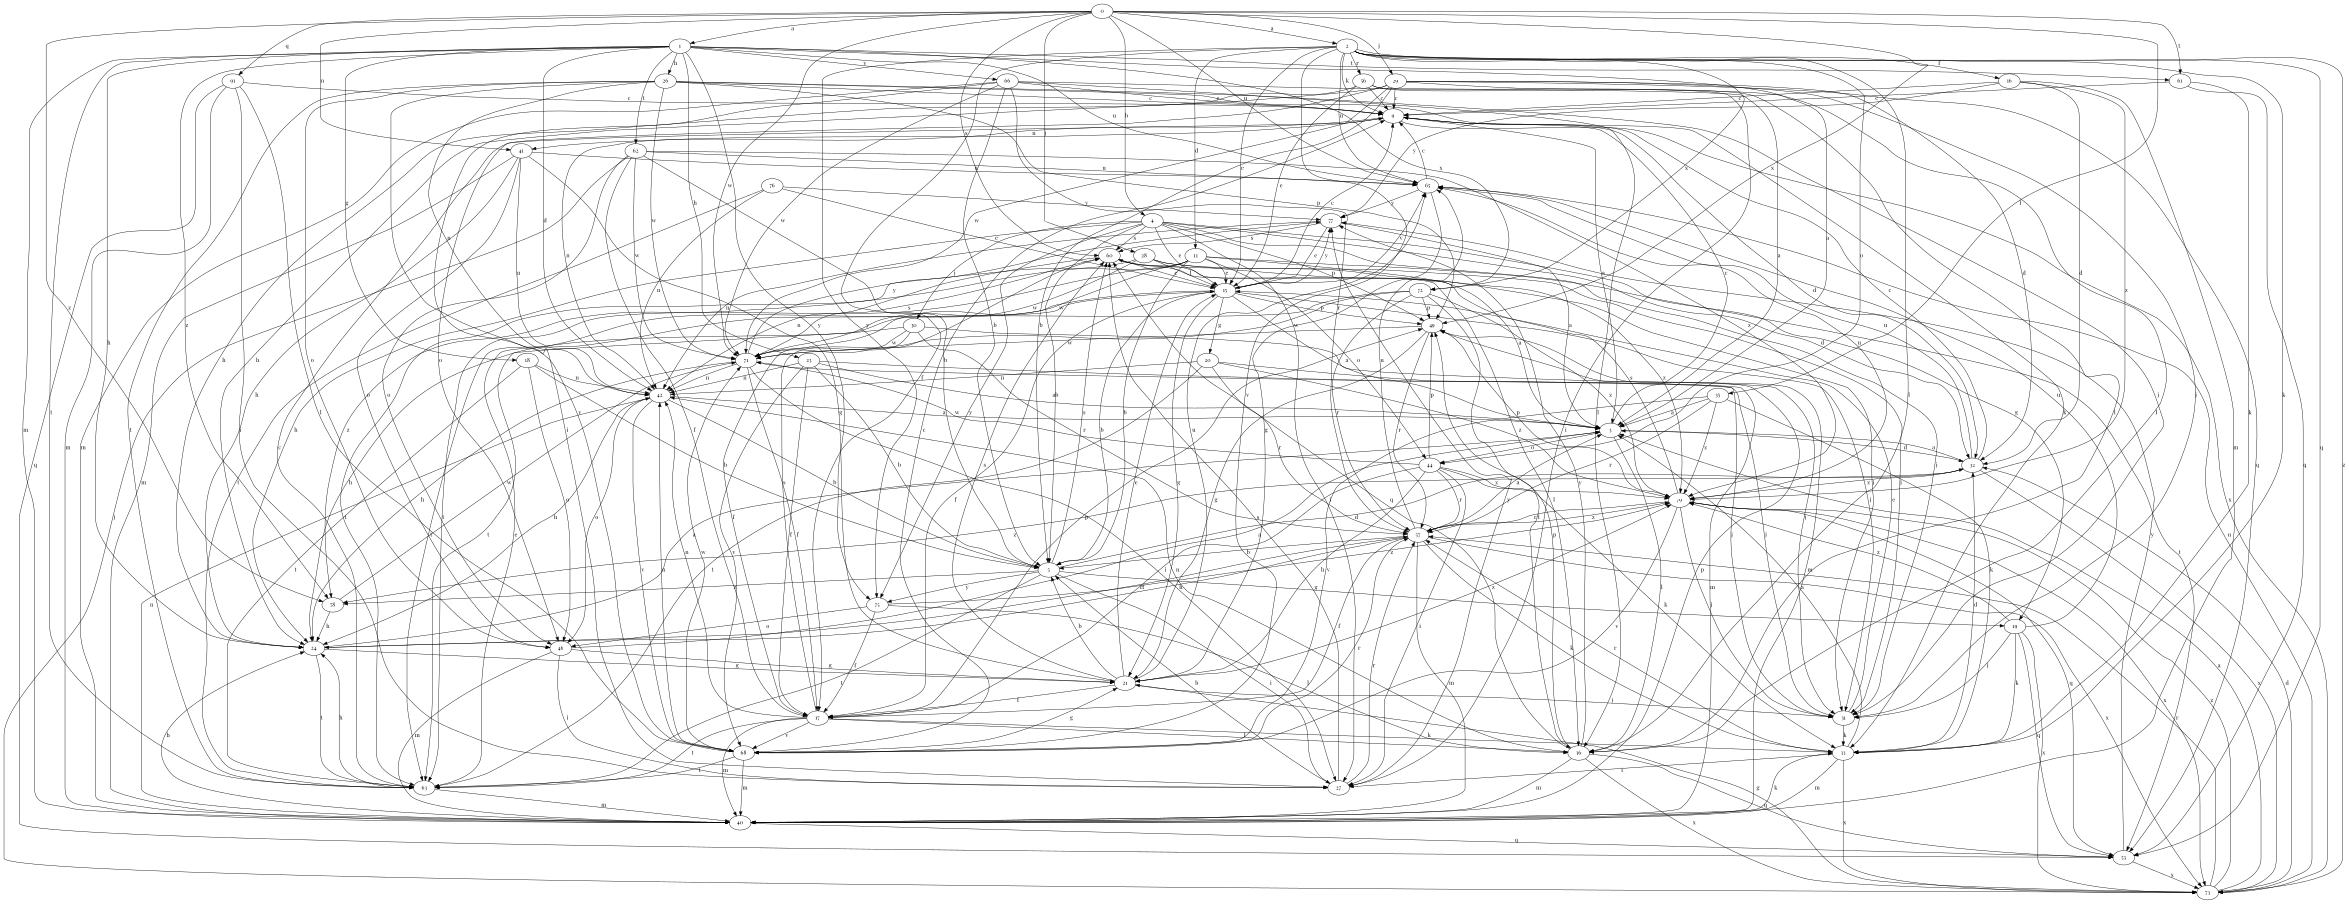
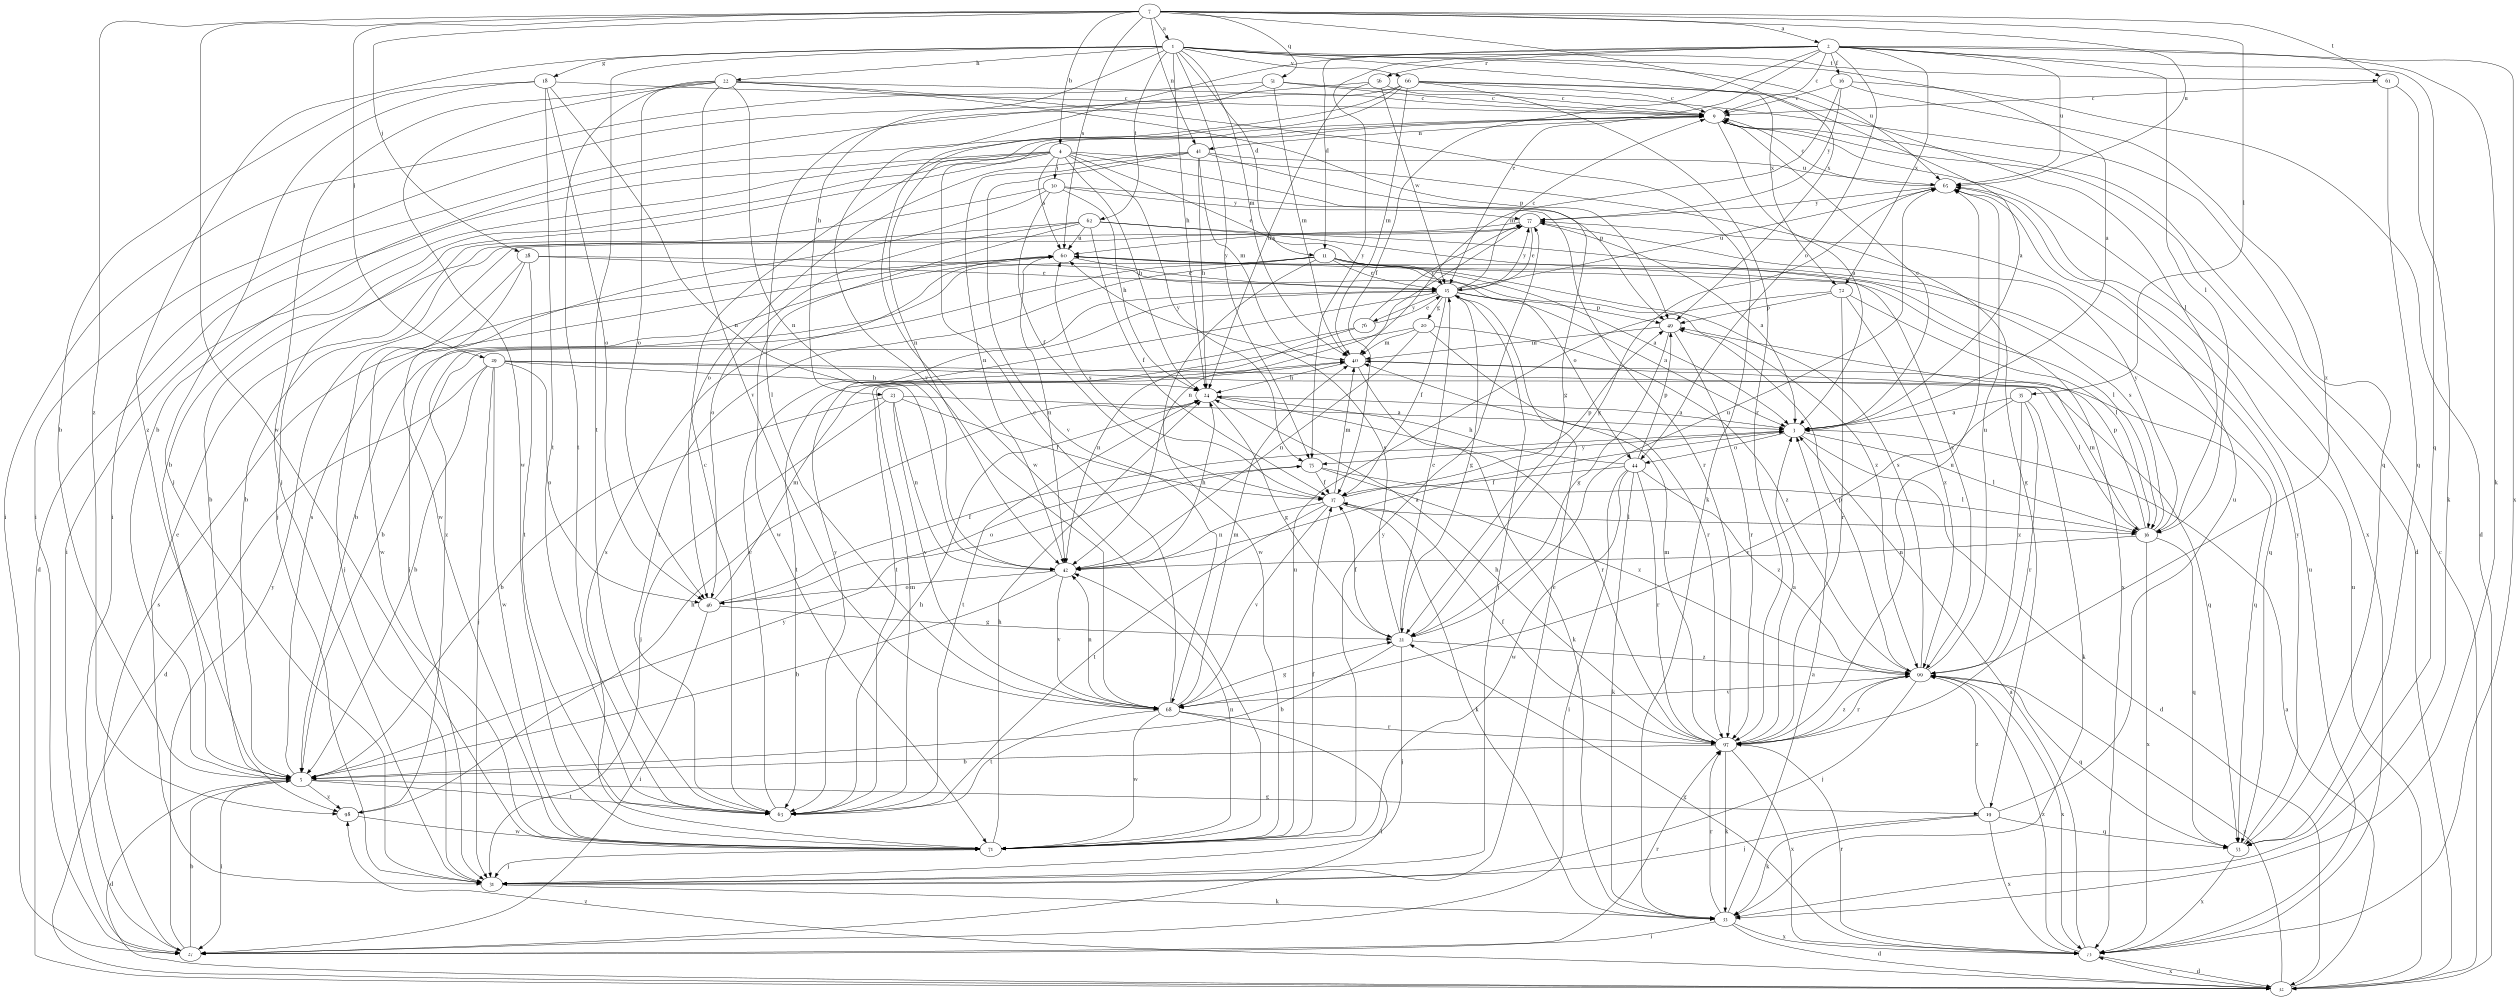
node "0": label "0" -> "7"
node "91": label "91" -> "51"
node "26": label "26" -> "22"
edge "2" -> "9": label "k" -> "c"
edge "29" -> "9": now "18" -> "9"
edge "62" -> "65": now "62" -> "60"
edge "56" -> "15": label "e" -> "w"
edge "1" -> "42": now "1" -> "11"
edge "30" -> "77": added, label "y"
edge "15" -> "65": label "v" -> "u"
edge "77" -> "5": added, label "b"
edge "28" -> "15": label "l" -> "e"
edge "15" -> "76": added, label "y"
edge "72" -> "71": label "w" -> "u"
edge "72" -> "63": removed, label "t"
edge "49" -> "71": removed, label "w"
edge "56" -> "36": removed, label "l"
edge "41" -> "68": added, label "v"
edge "3" -> "75": added, label "y"
edge "18" -> "31": added, label "j"
edge "2" -> "73": label "z" -> "x"
edge "36" -> "60": label "q" -> "s"
node "79": label "79" -> "99"
edge "62" -> "73": label "j" -> "x"
edge "30" -> "31": label "j" -> "e"
edge "71" -> "27": now "68" -> "27"
edge "15" -> "63": label "t" -> "y"
edge "46" -> "3": label "a" -> "f"
node "57": label "57" -> "97"
edge "11" -> "53": label "t" -> "q"
edge "44" -> "21": now "44" -> "24"
node "78": label "78" -> "98"
edge "40" -> "42": removed, label "n"
edge "40" -> "49": removed, label "p"
edge "33" -> "40": removed, label "m"
